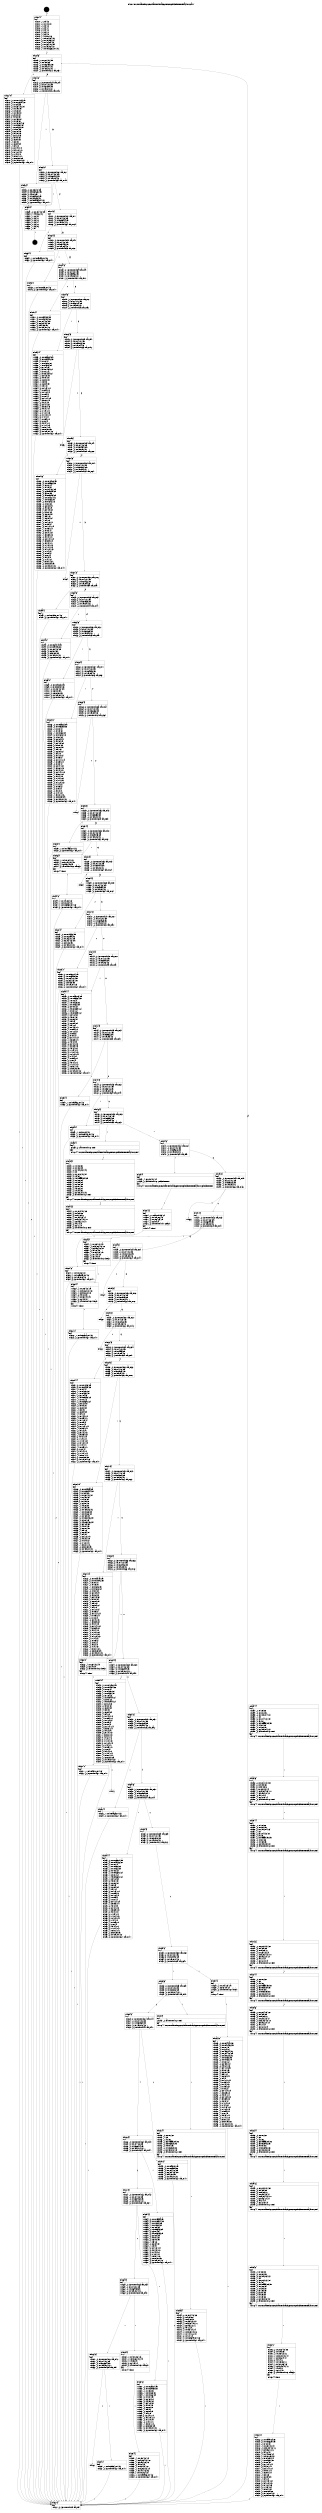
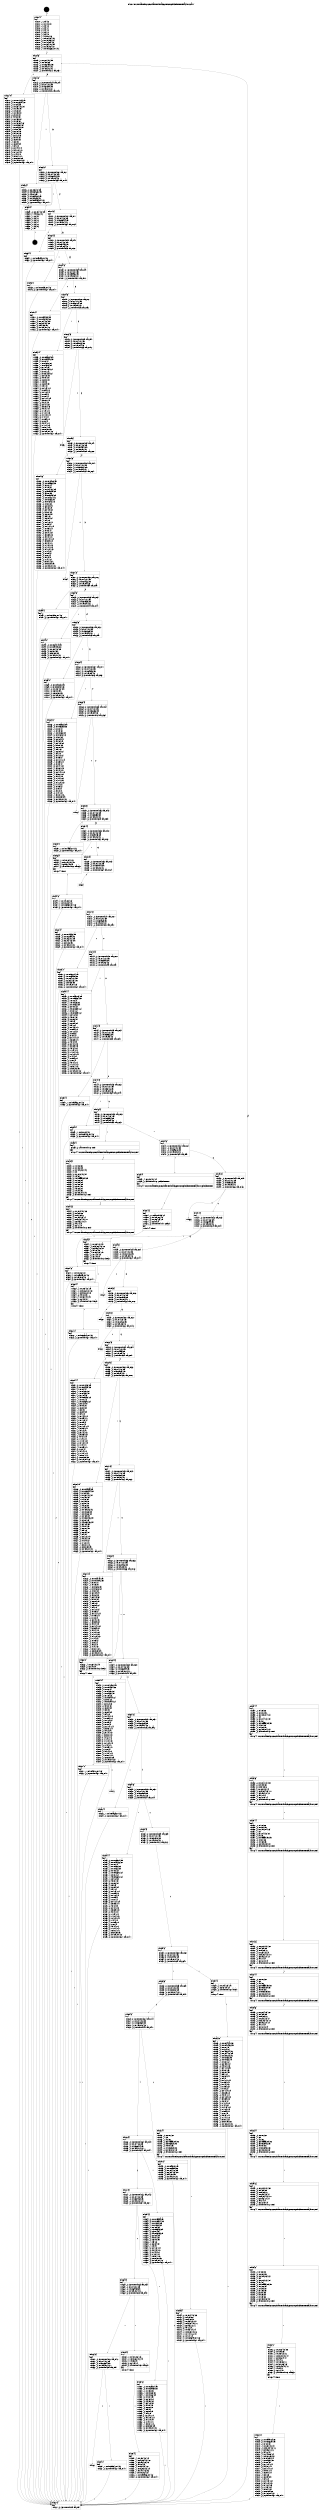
node "0x4023e9 [25]": removed
node "0x402d2d [5]": removed
